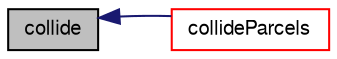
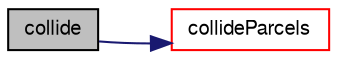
edge "collideParcels" -> "collide": reversed
